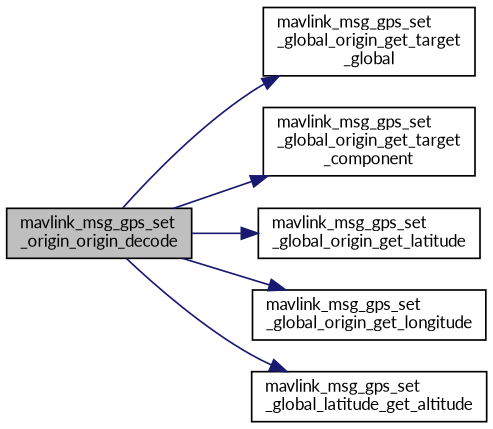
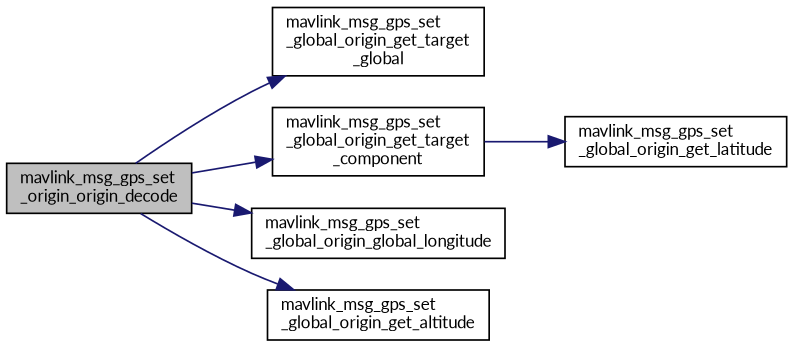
edge "mavlink_msg_gps_set _origin_origin_decode" -> "mavlink_msg_gps_set _global_origin_get_latitude": now "mavlink_msg_gps_set _global_origin_get_target _component" -> "mavlink_msg_gps_set _global_origin_get_latitude"
node "mavlink_msg_gps_set _global_origin_get_longitude": label "mavlink_msg_gps_set _global_origin_get_longitude" -> "mavlink_msg_gps_set _global_origin_global_longitude"
node "mavlink_msg_gps_set _global_latitude_get_altitude": label "mavlink_msg_gps_set _global_latitude_get_altitude" -> "mavlink_msg_gps_set _global_origin_get_altitude"
